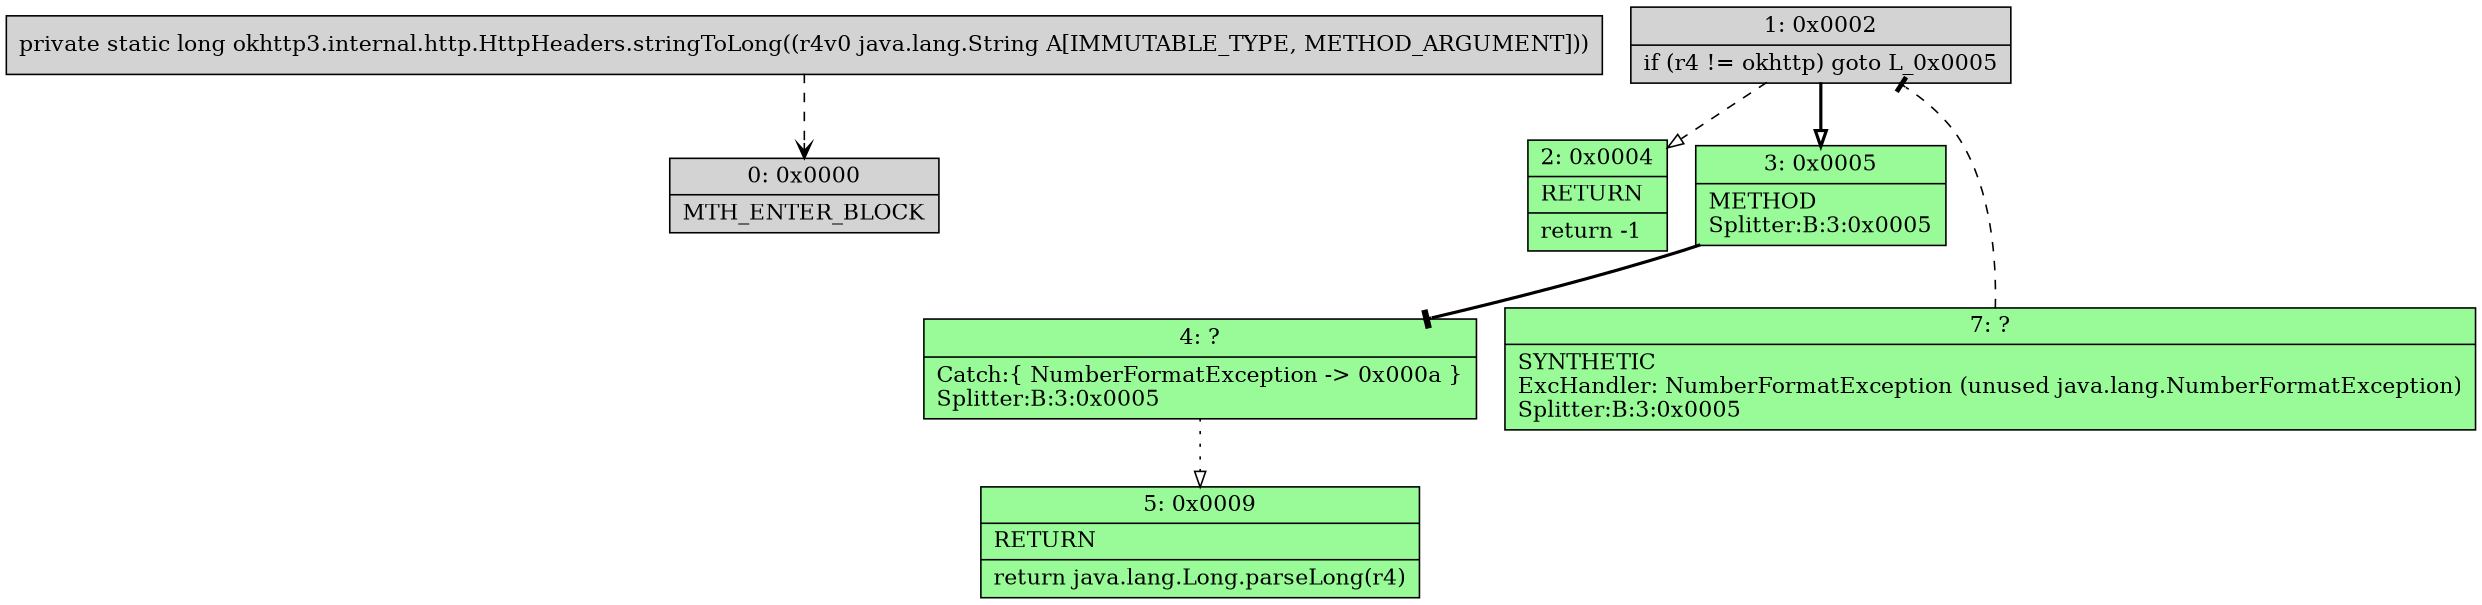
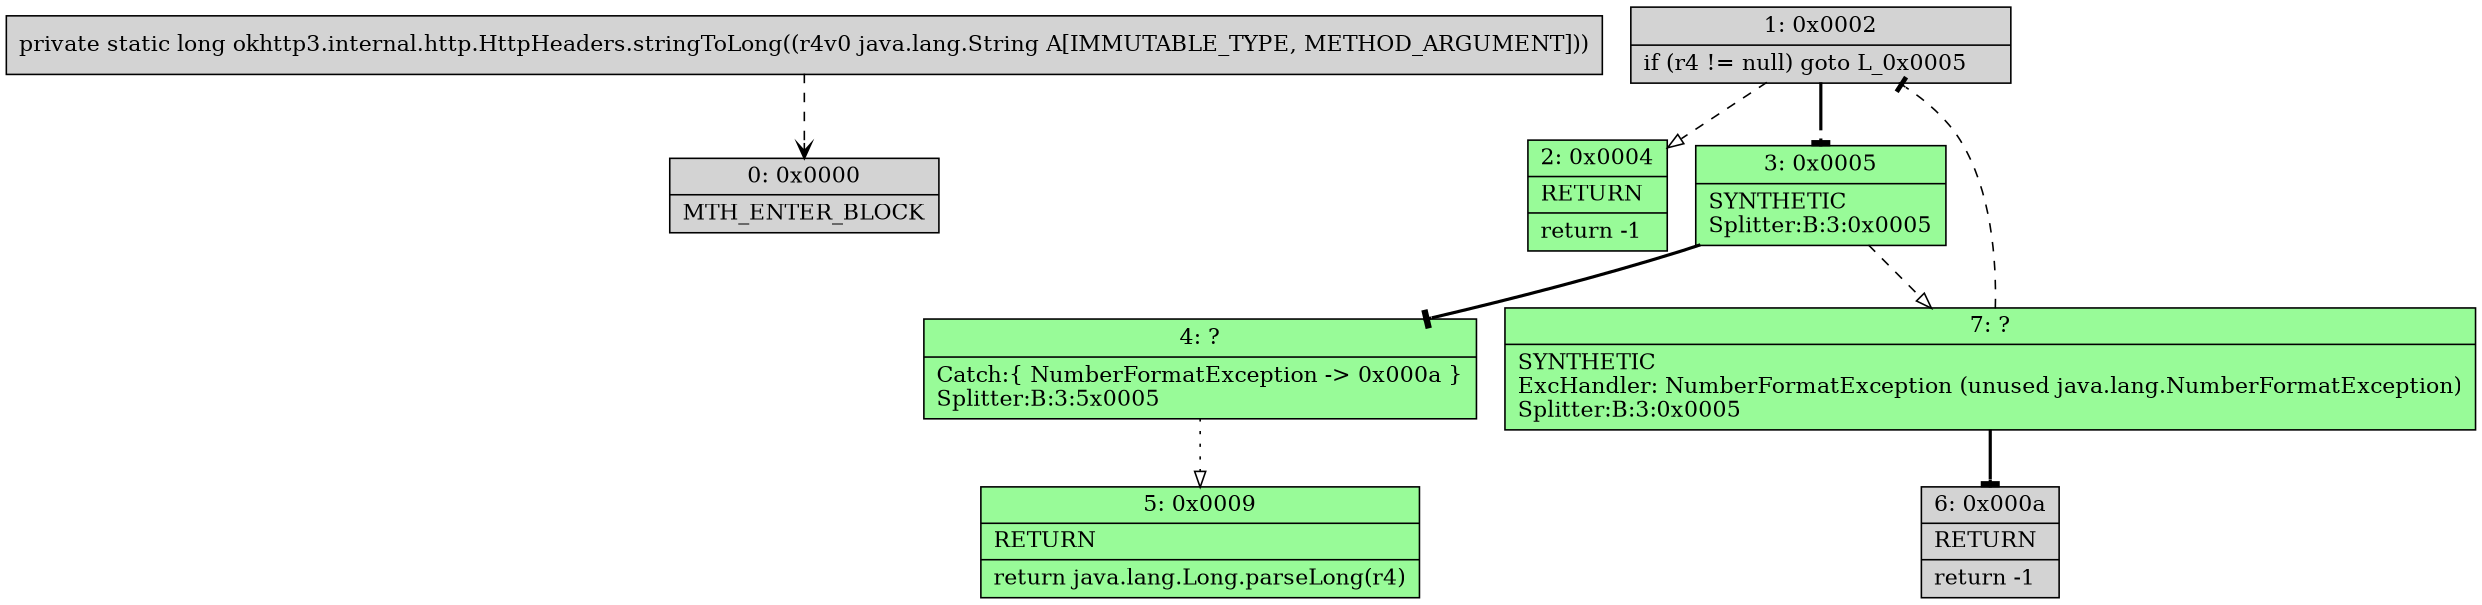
node "1: 0x0002": text "if (r4 != okhttp) goto L_0x0005" -> "if (r4 != null) goto L_0x0005"
edge "1: 0x0002" -> "3: 0x0005": arrowhead onormal -> tee
node "3: 0x0005": text "METHOD" -> "SYNTHETIC"
edge "3: 0x0005" -> "7: ?": added
node "4: ?": text "Splitter:B:3:0x0005" -> "Splitter:B:3:5x0005"
node "6: 0x000a": added
